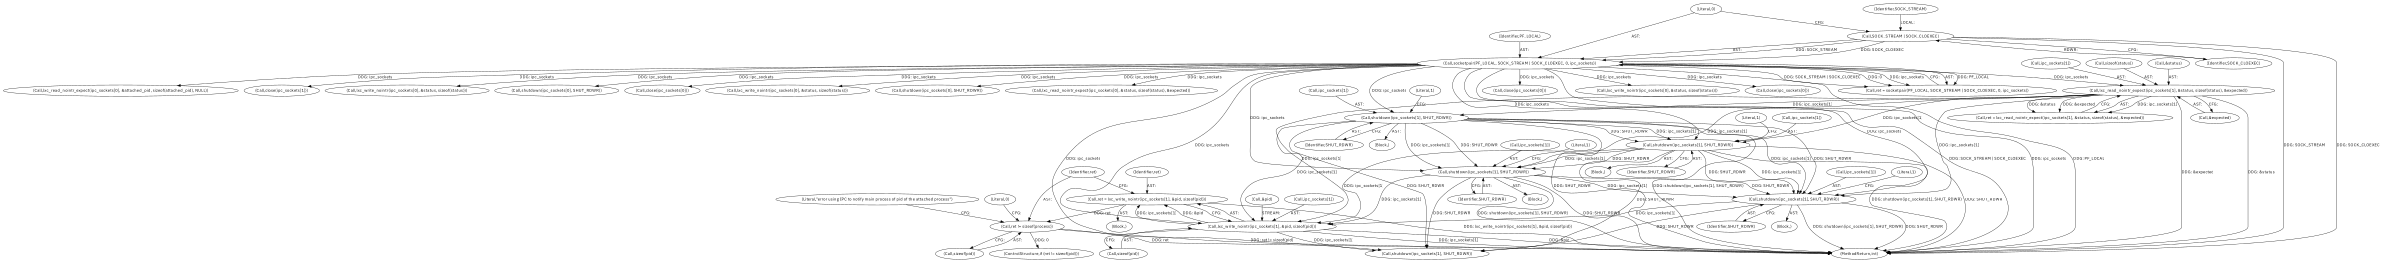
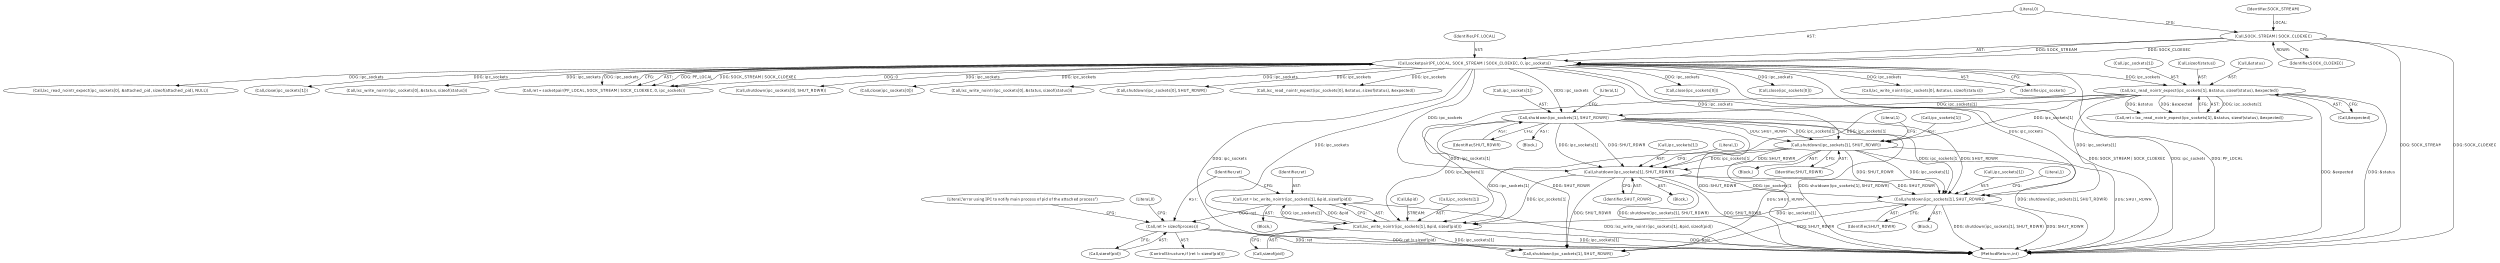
node "(Identifier,ipc_sockets)": added
edge "(Call,ret != sizeof(process))" -> "(ControlStructure,if (ret != sizeof(pid)))": label "DDG: 0" -> "AST: "
